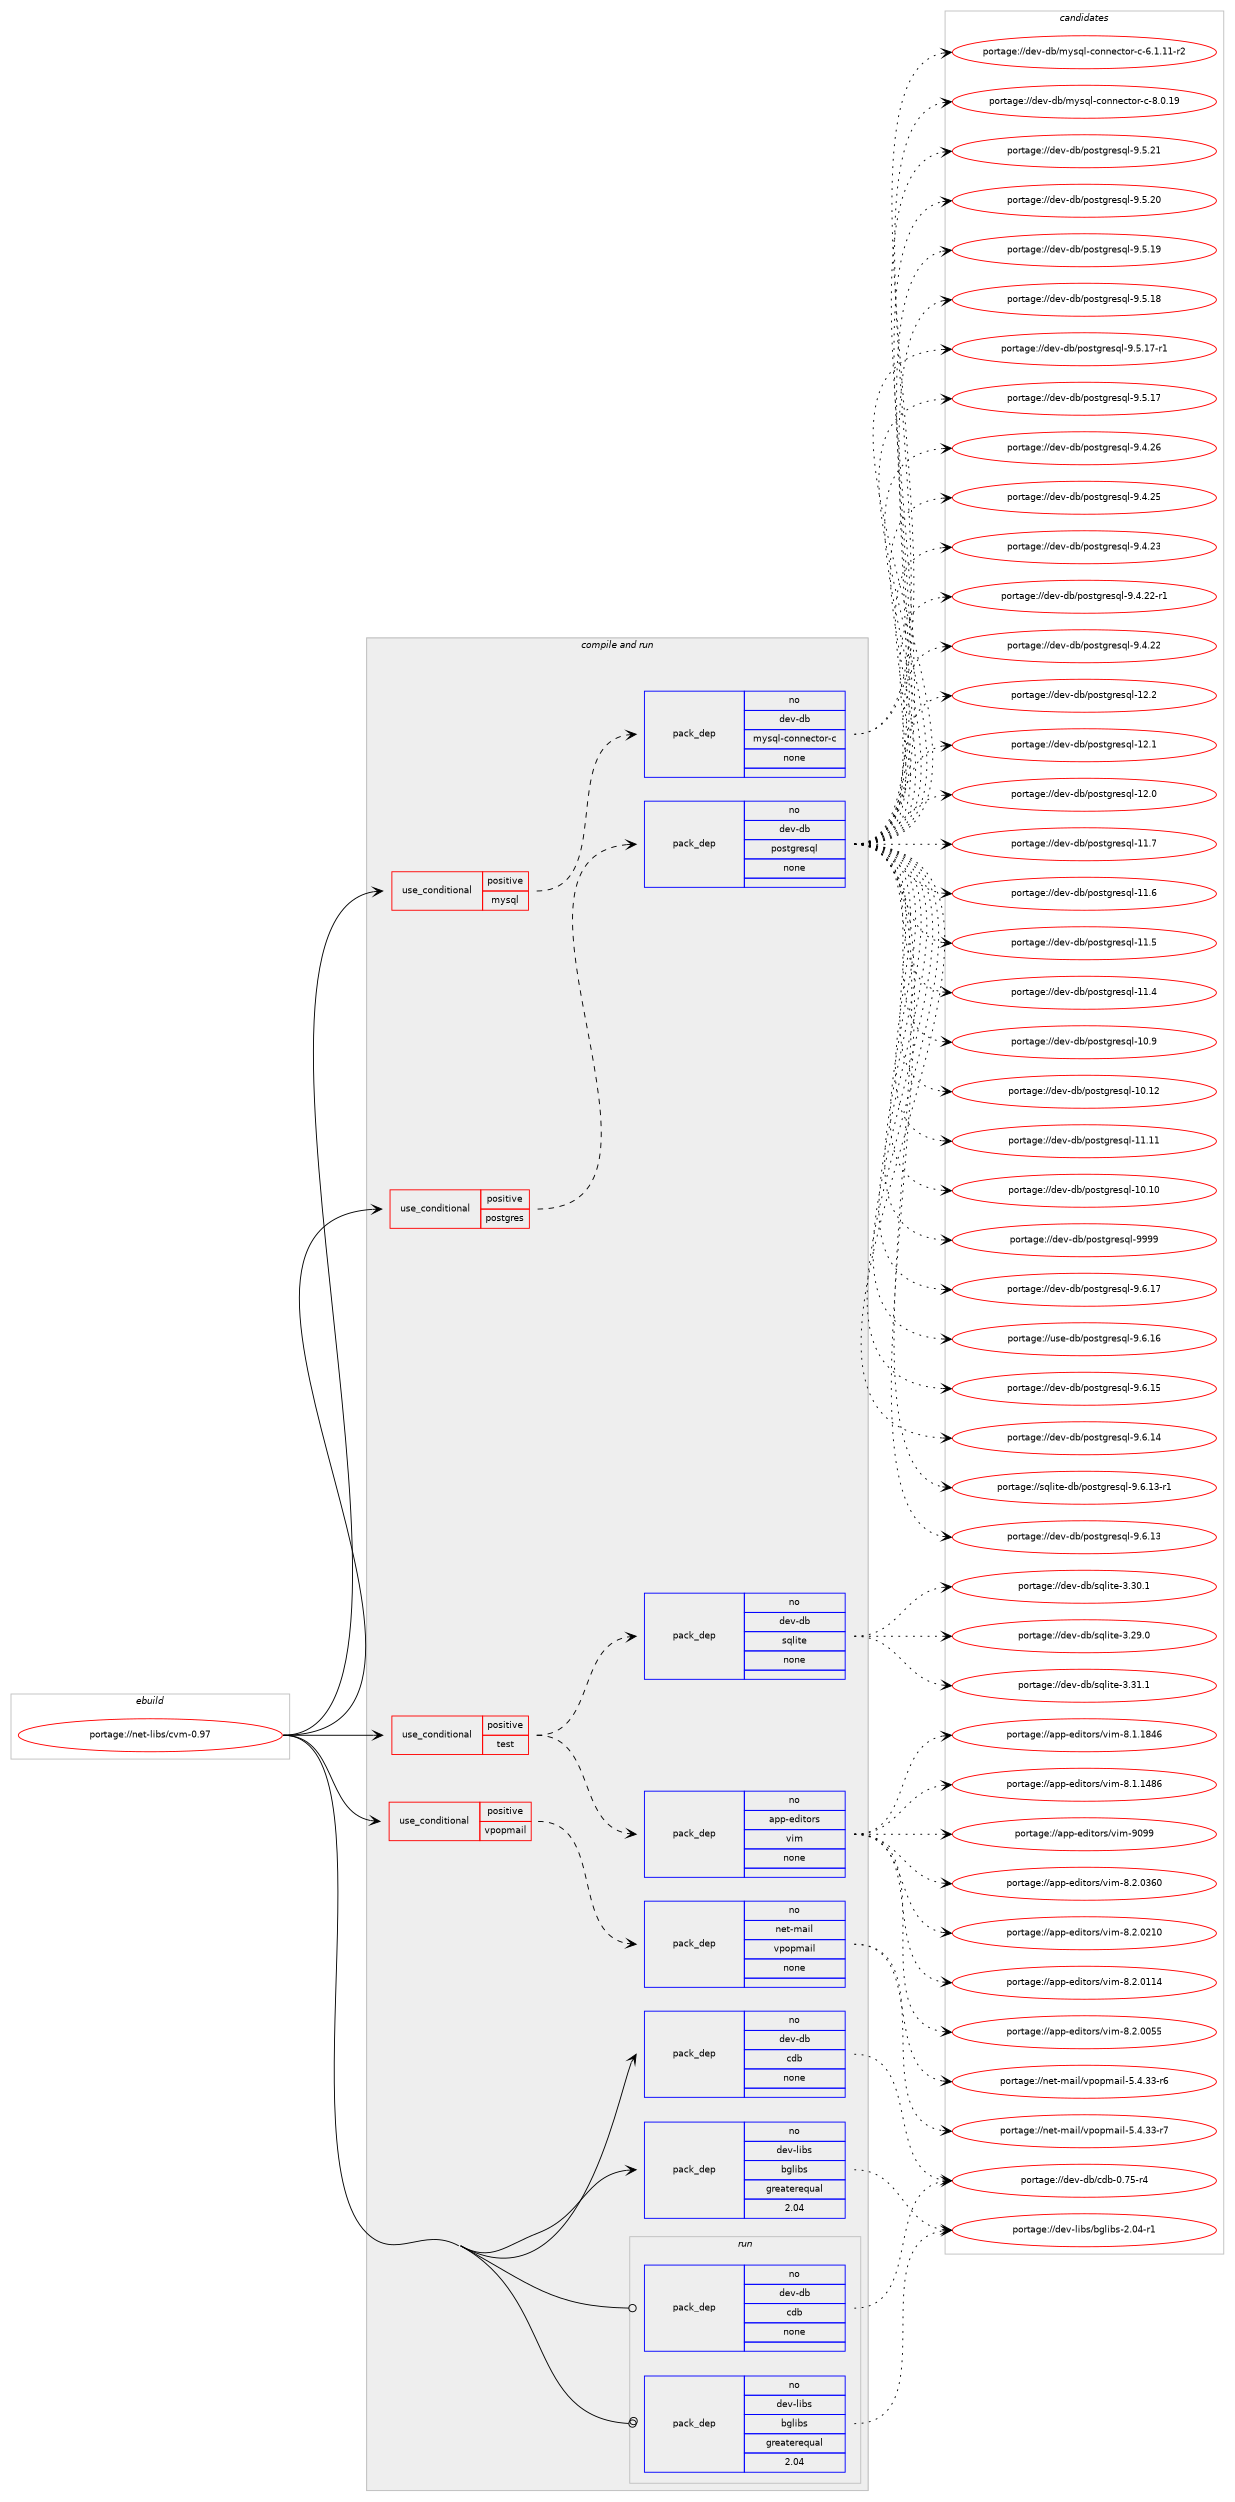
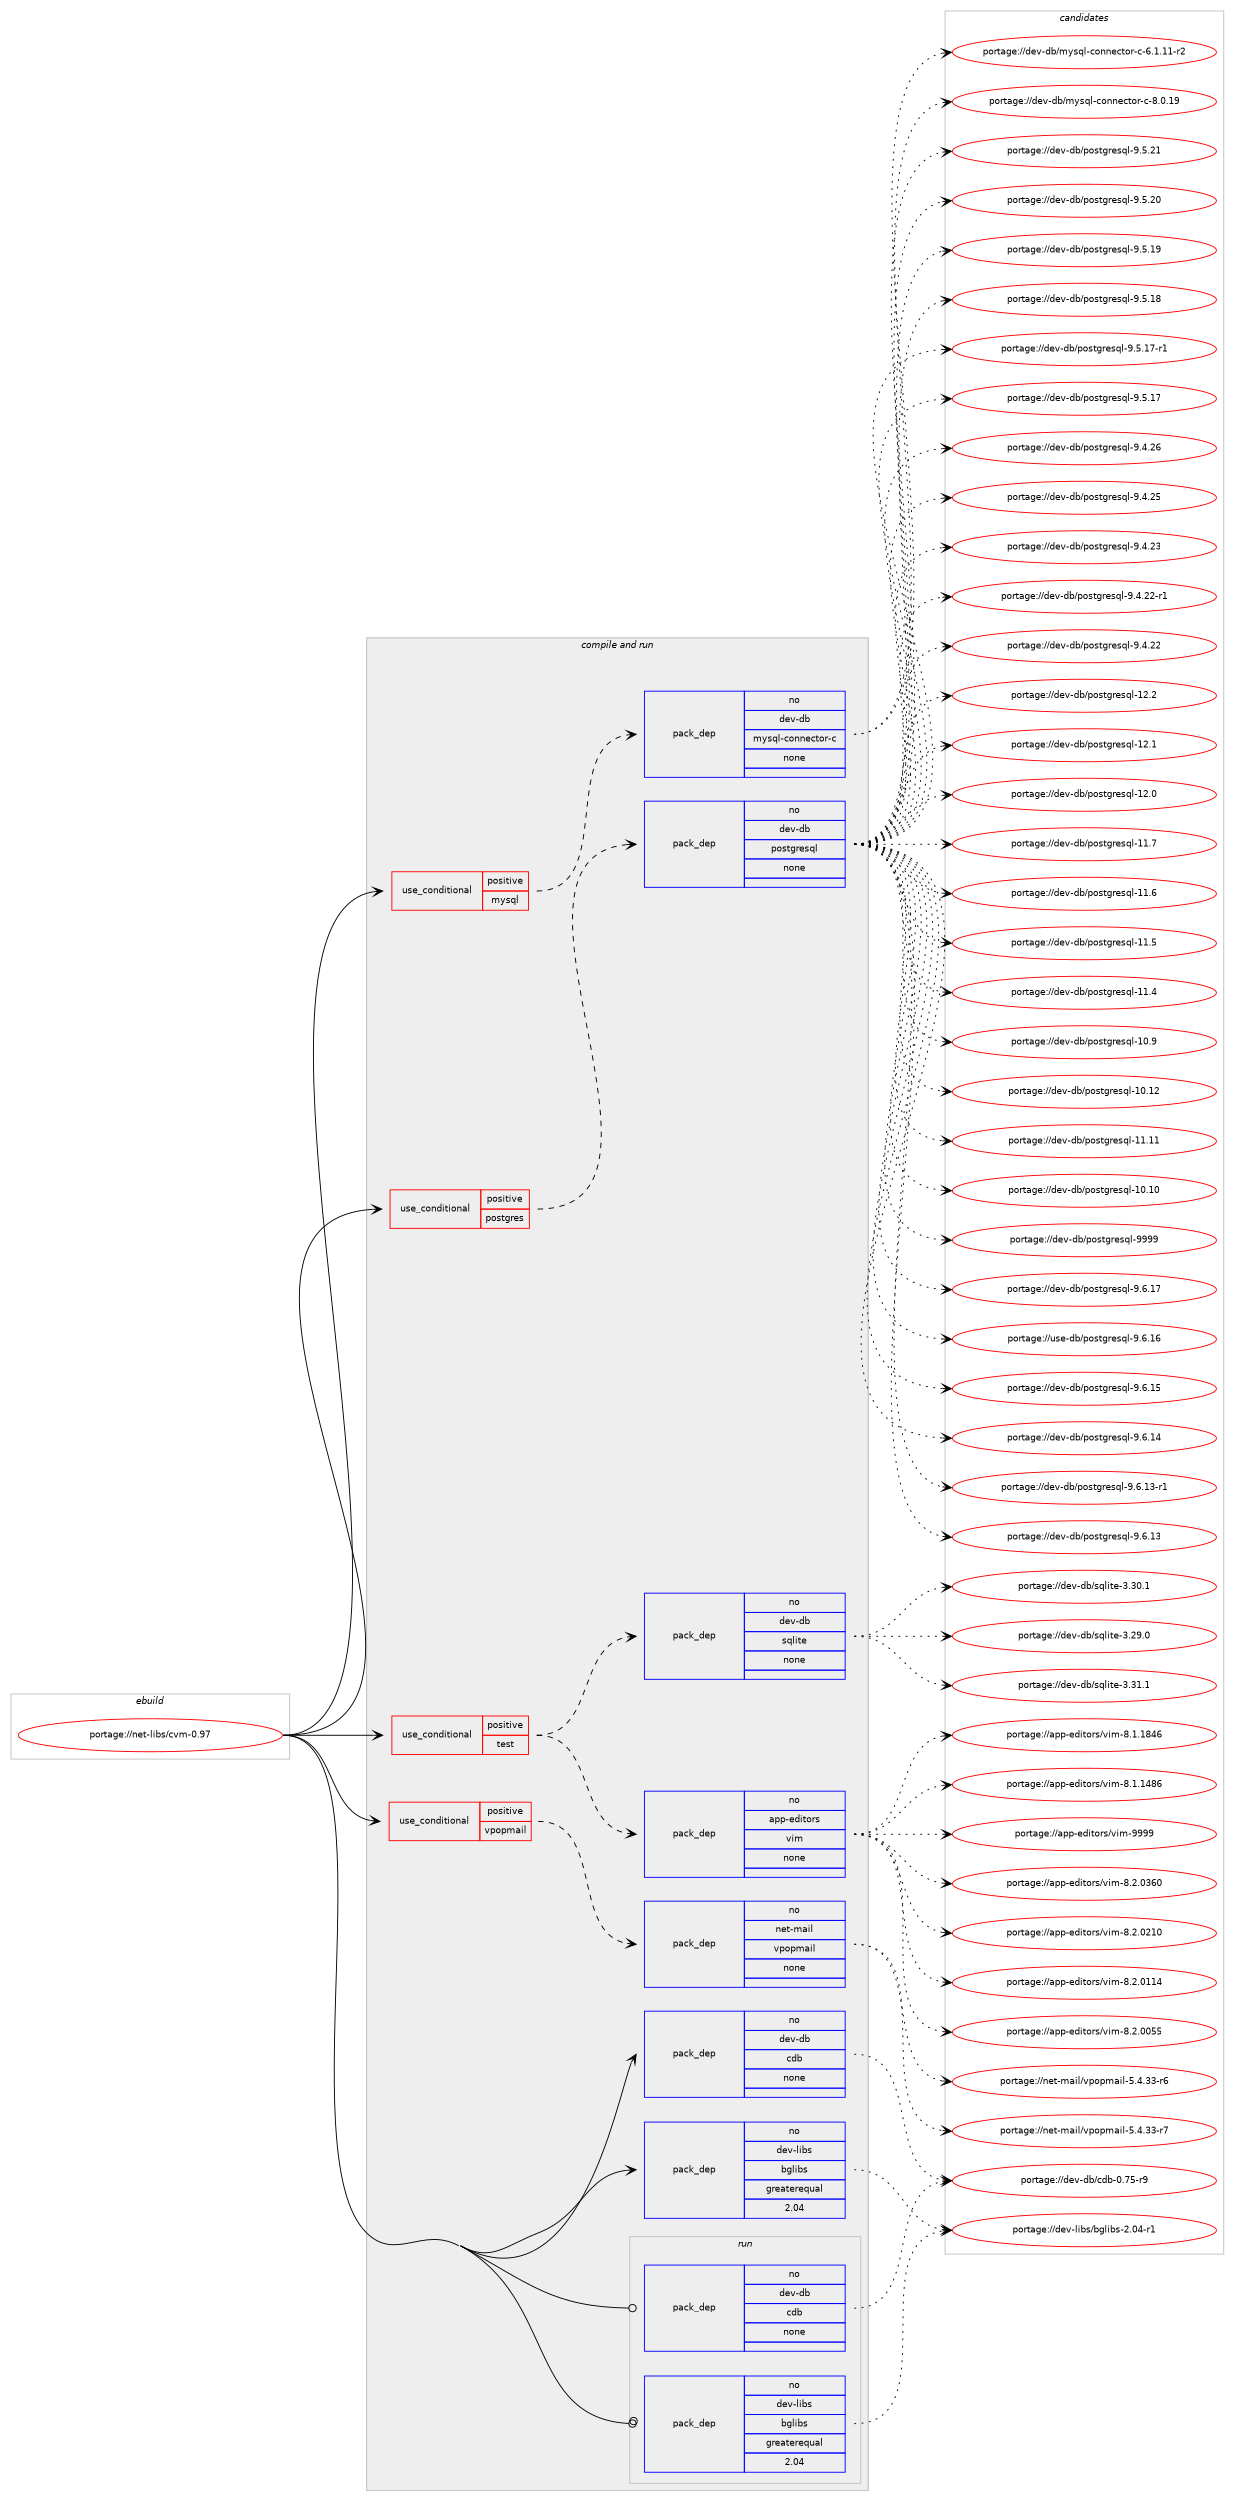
node "portage://sqlite-db/postgresql-9.6.13-r1": label "portage://sqlite-db/postgresql-9.6.13-r1" -> "portage://dev-db/postgresql-9.6.13-r1"
node "portage://app-editors/vim-9099": label "portage://app-editors/vim-9099" -> "portage://app-editors/vim-9999"
node "portage://dev-db/cdb-0.75-r4": label "portage://dev-db/cdb-0.75-r4" -> "portage://dev-db/cdb-0.75-r9"
